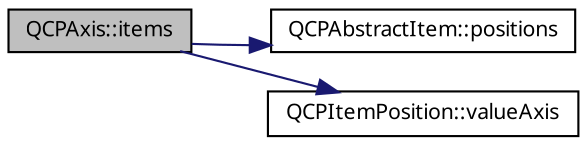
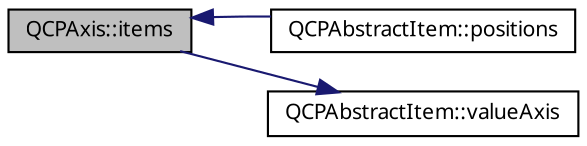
edge "QCPAxis::items" -> "QCPAbstractItem::positions": reversed
node "QCPItemPosition::valueAxis": label "QCPItemPosition::valueAxis" -> "QCPAbstractItem::valueAxis"
